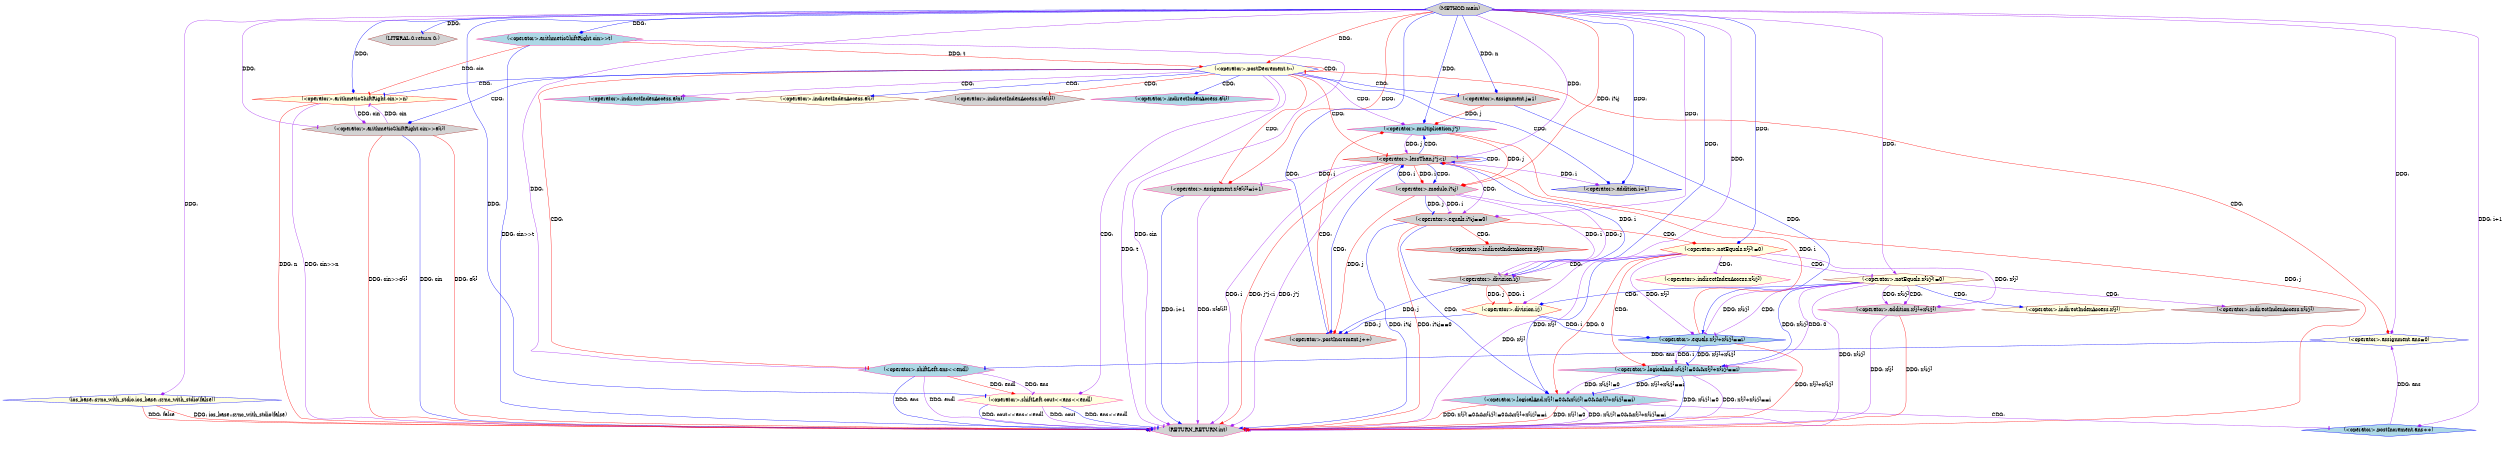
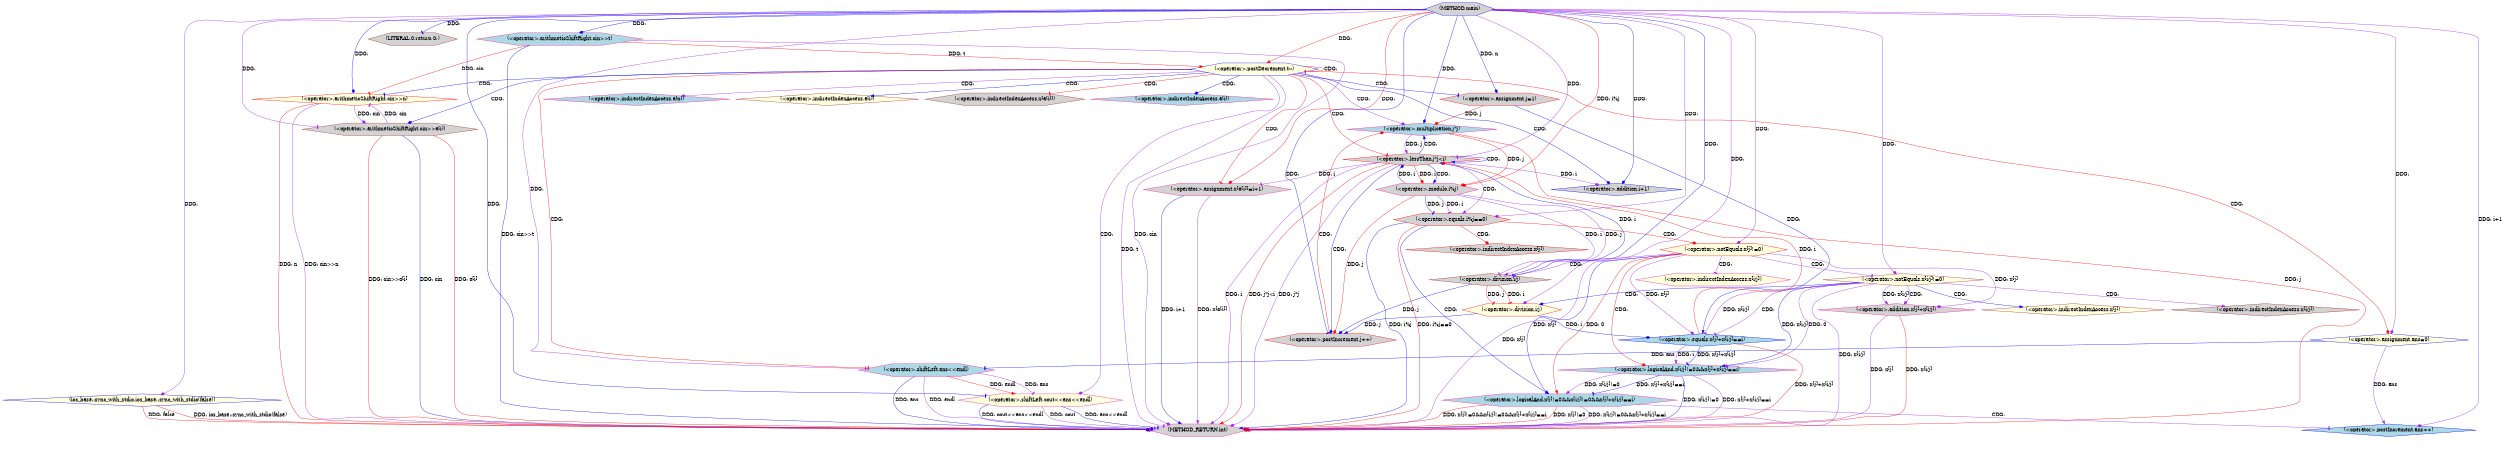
edge "(METHOD,main)" -> "(<operator>.notEquals,x[j]!=0)": color blue -> purple
edge "(METHOD,main)" -> "(<operator>.notEquals,x[i/j]!=0)": arrowhead normal -> diamond
edge "(<operator>.postIncrement,ans++)" -> "(<operator>.assignment,ans=0)": reversed
node "(RETURN_RETURN,int)": label "(RETURN_RETURN,int)" -> "(METHOD_RETURN,int)"
